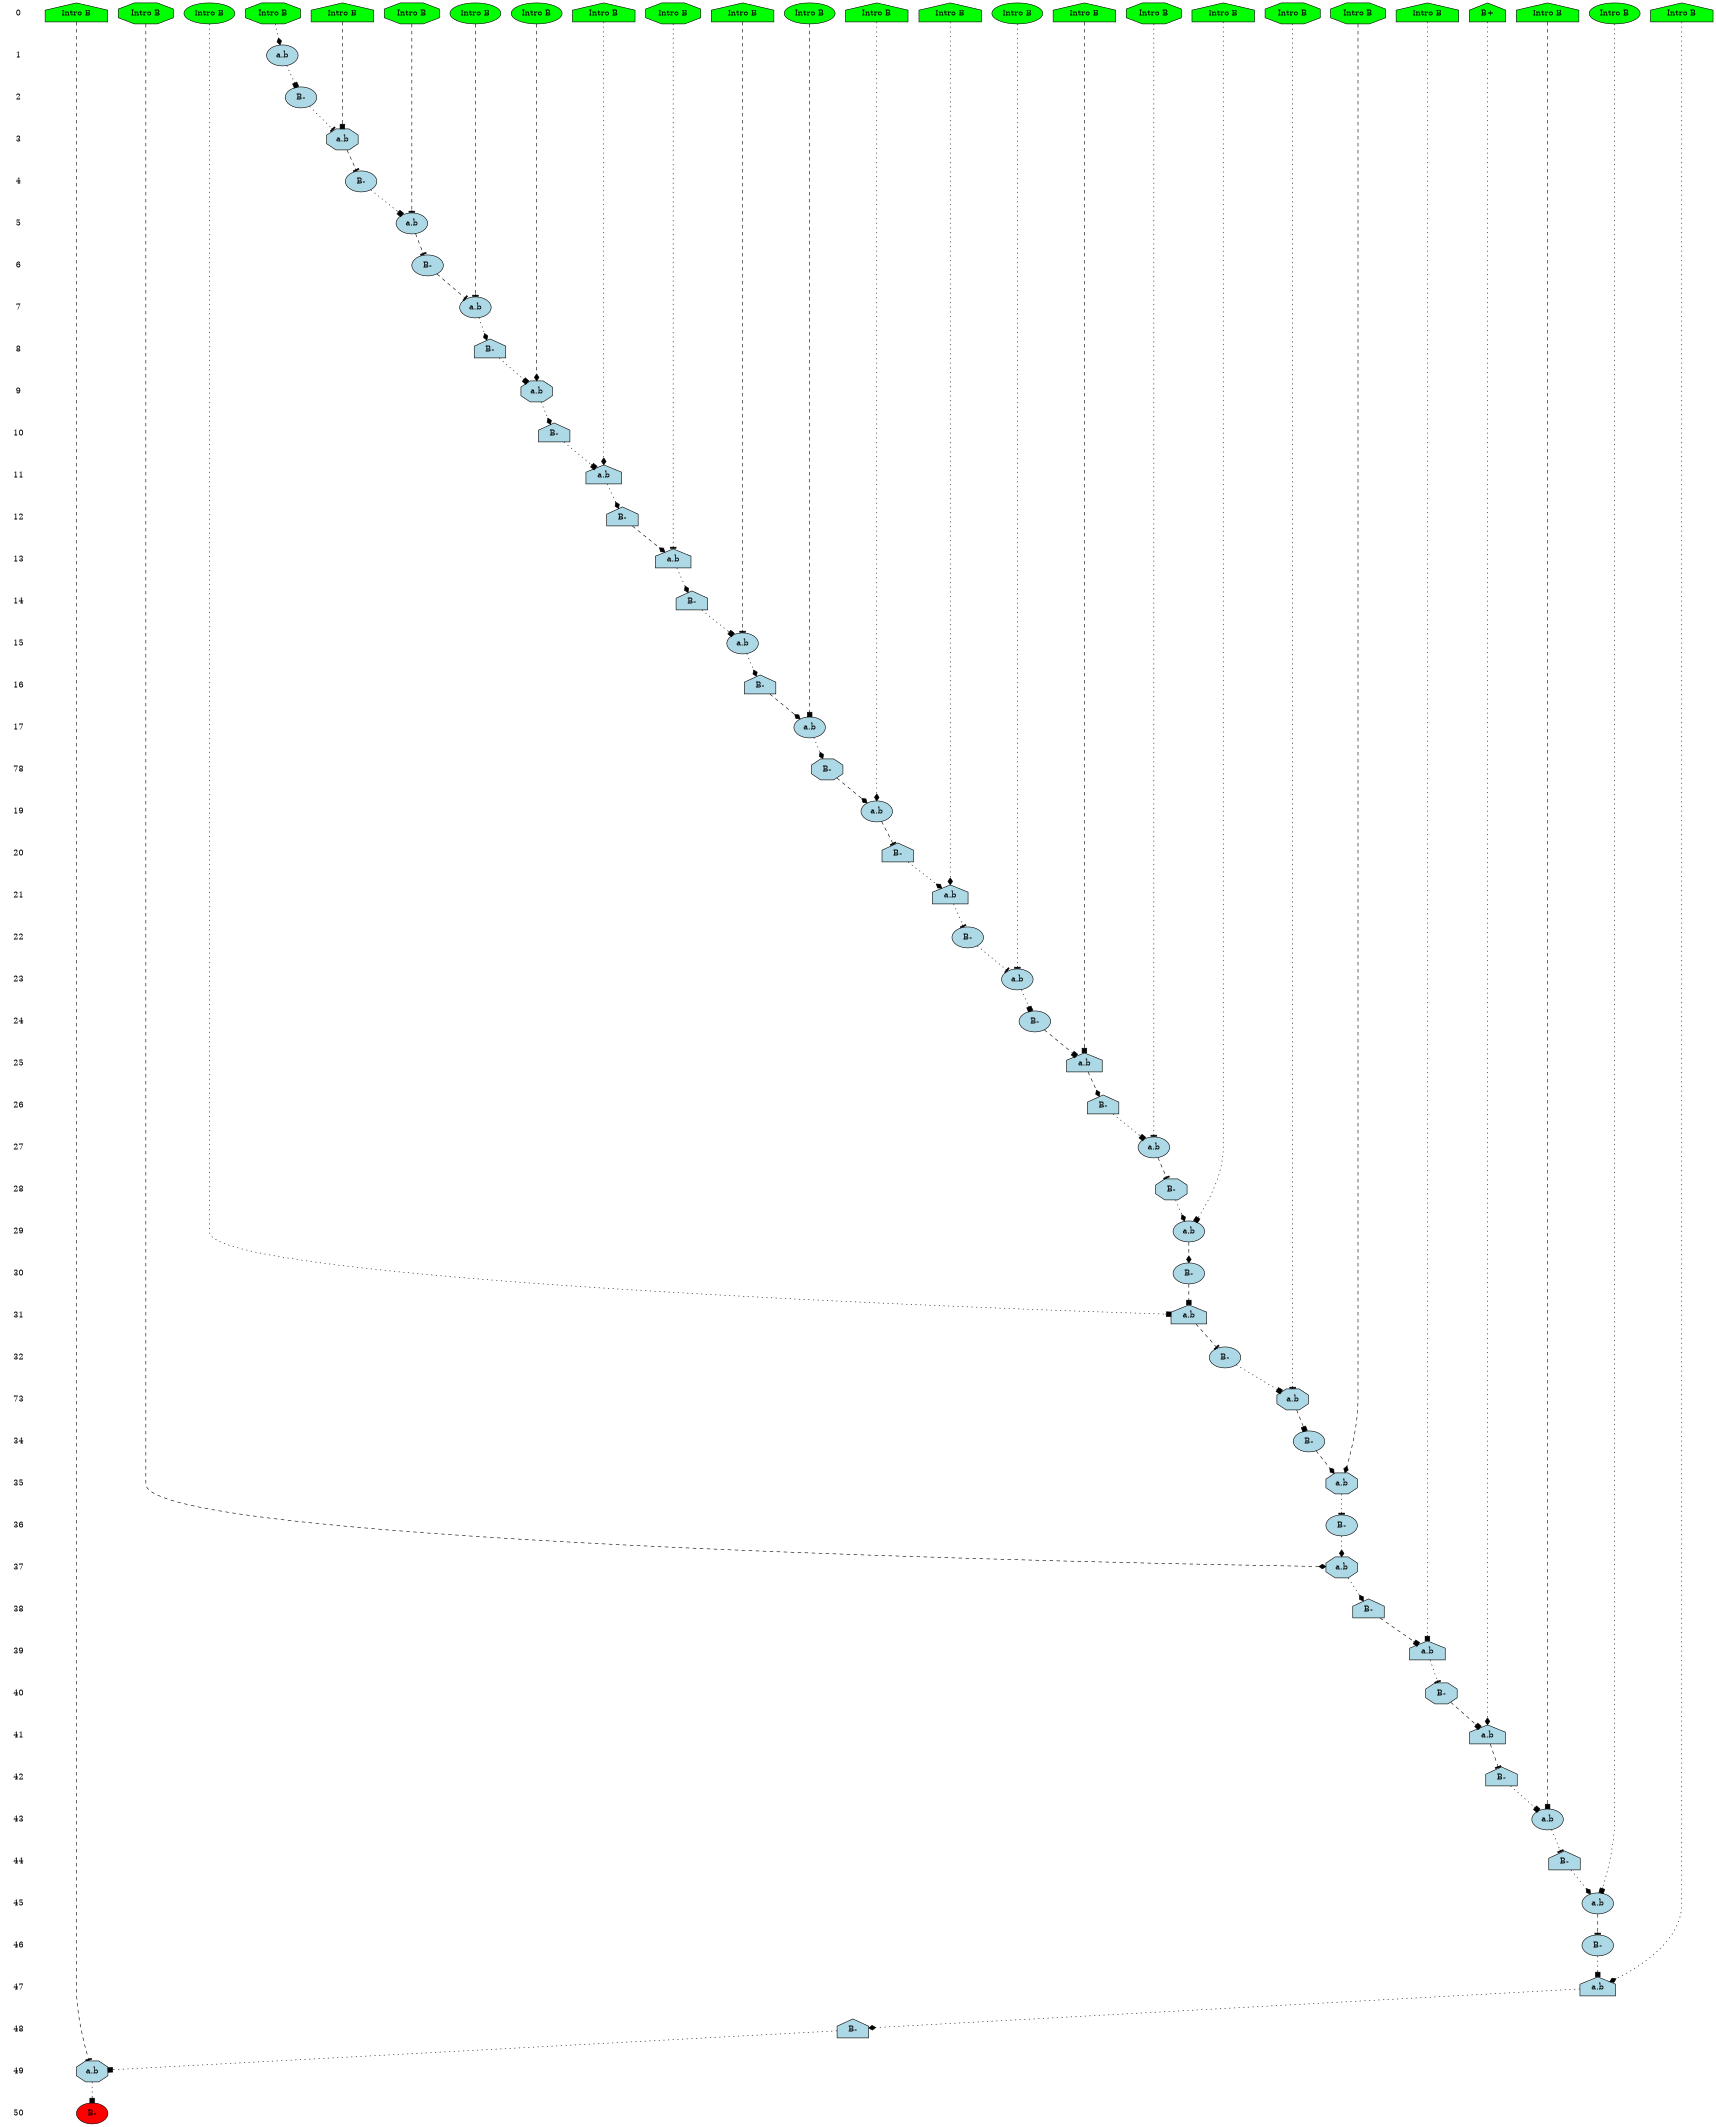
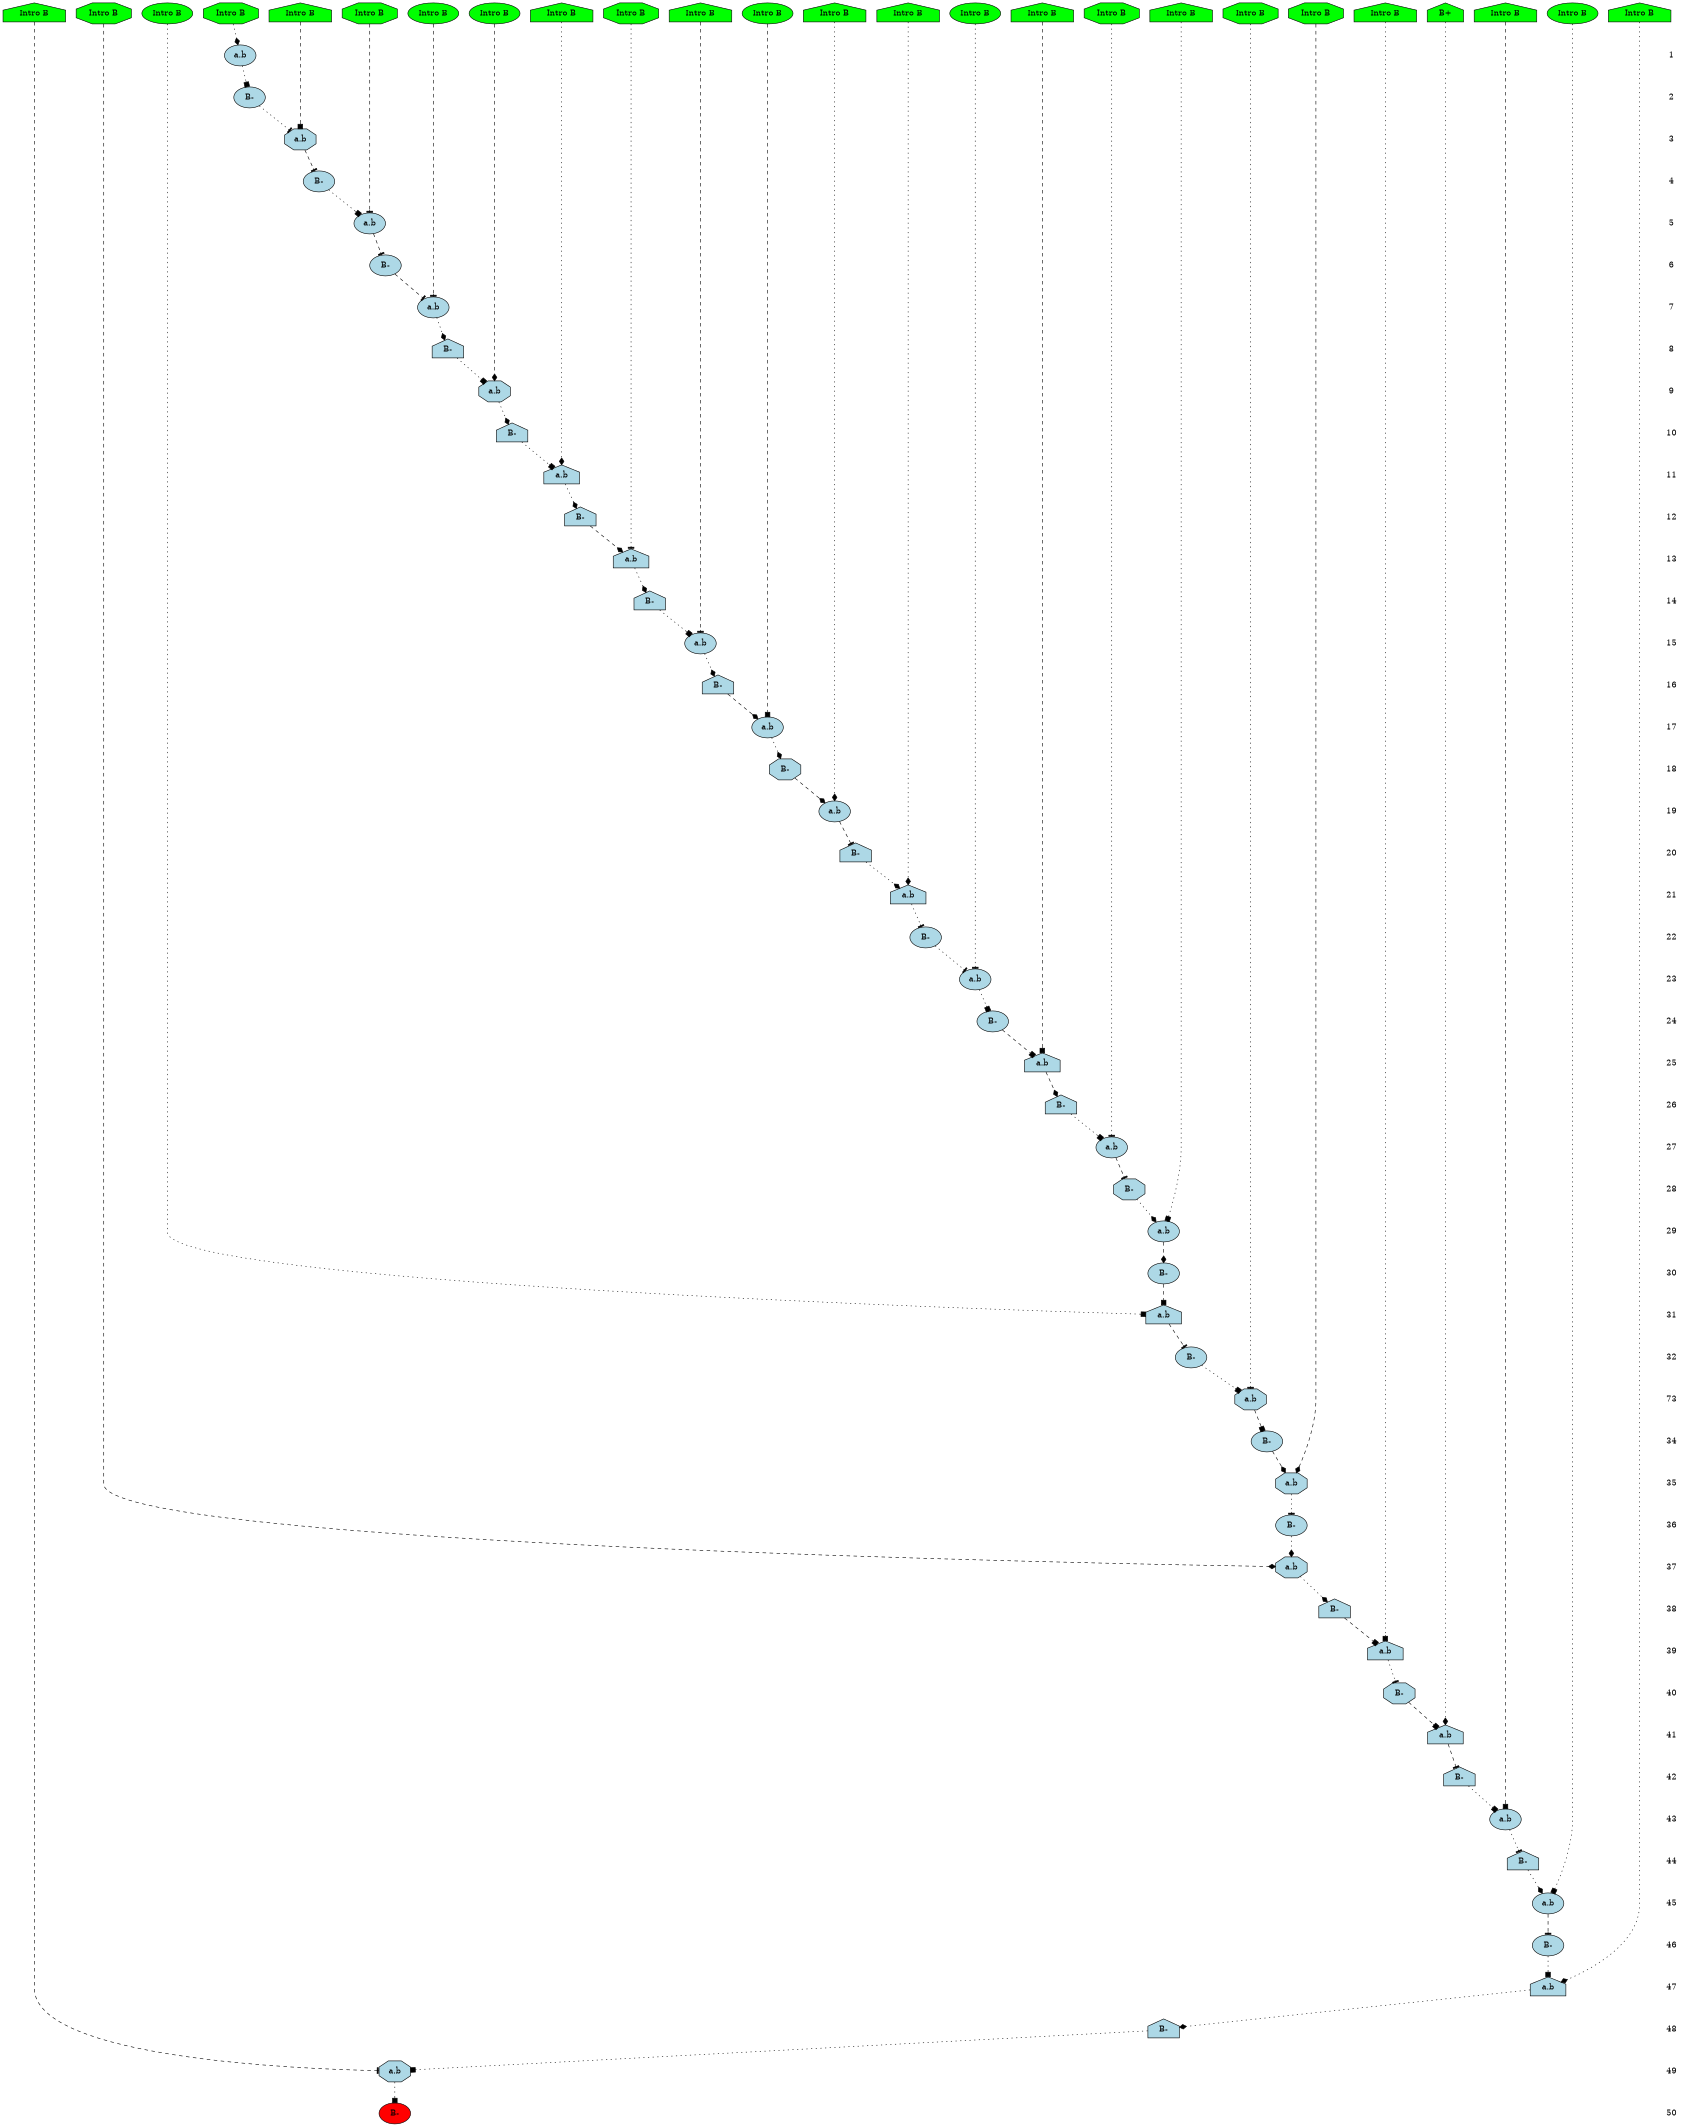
node "0": removed
node "78": label "78" -> "18"
